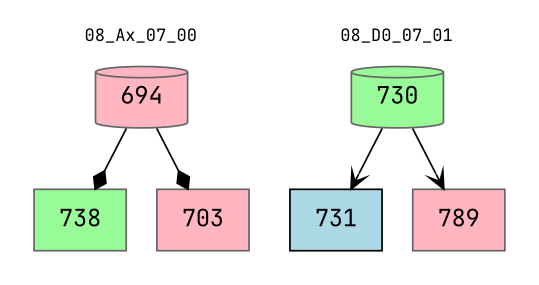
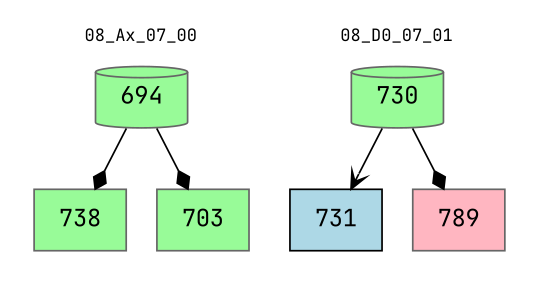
node "694": fillcolor lightpink -> palegreen
edge "730" -> "789": arrowhead vee -> diamond
node "703": fillcolor lightpink -> palegreen
